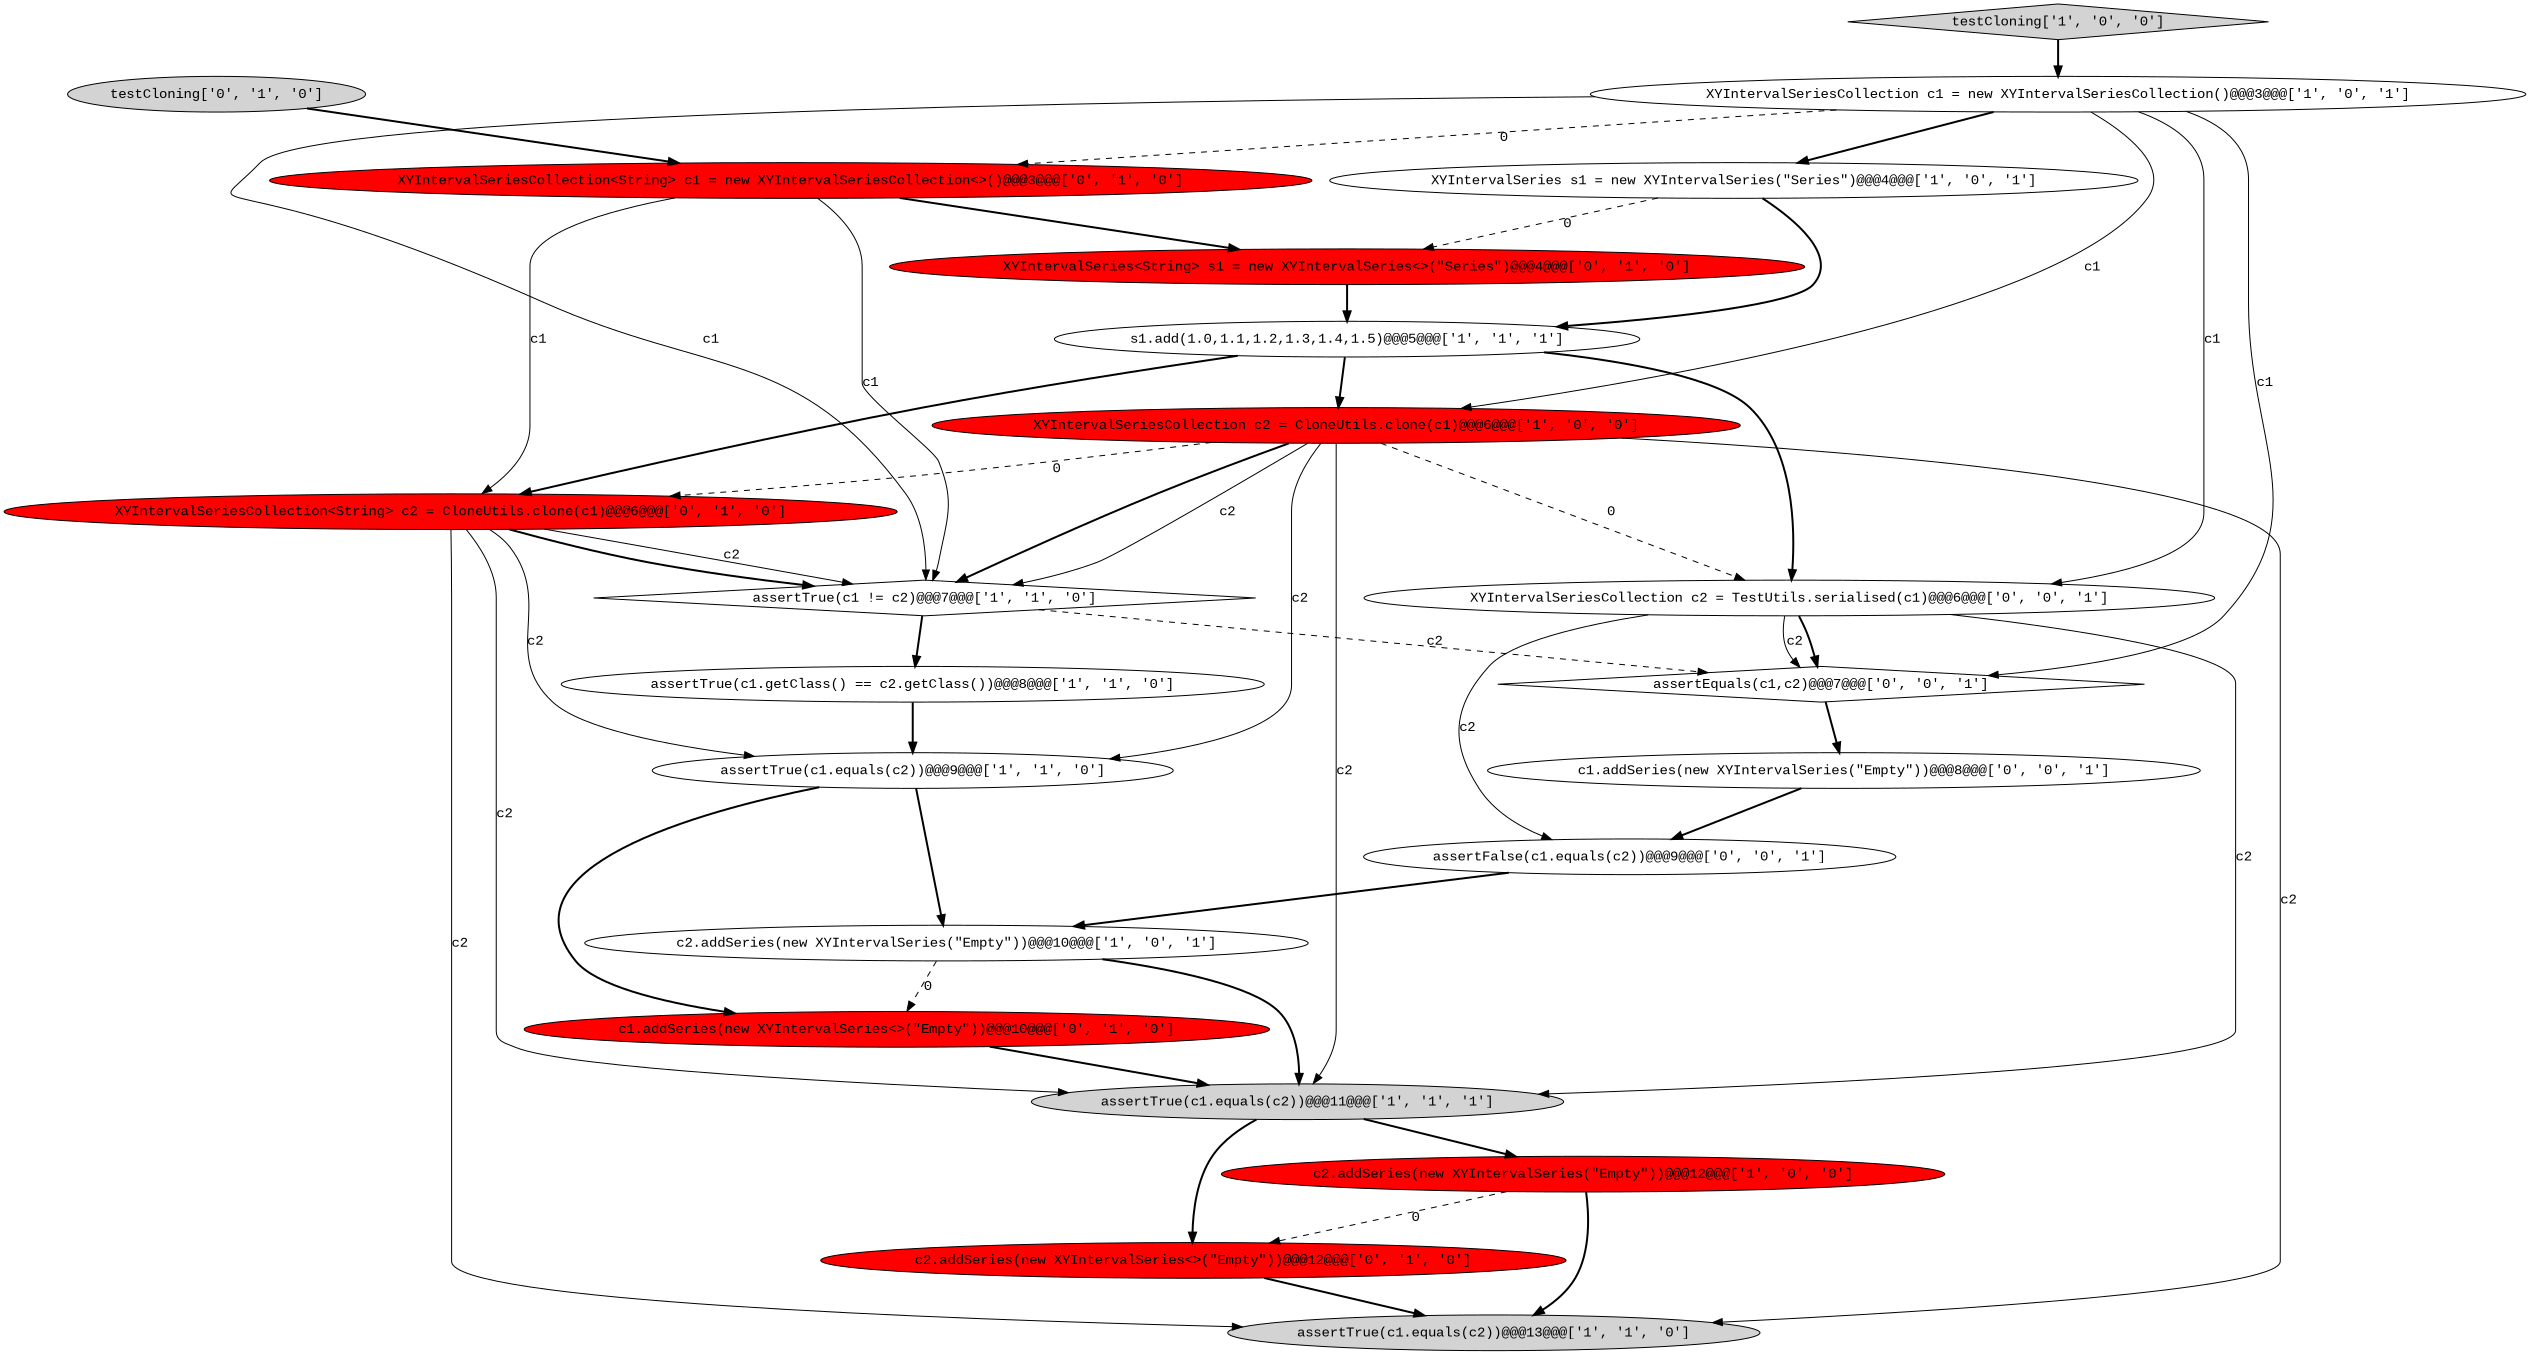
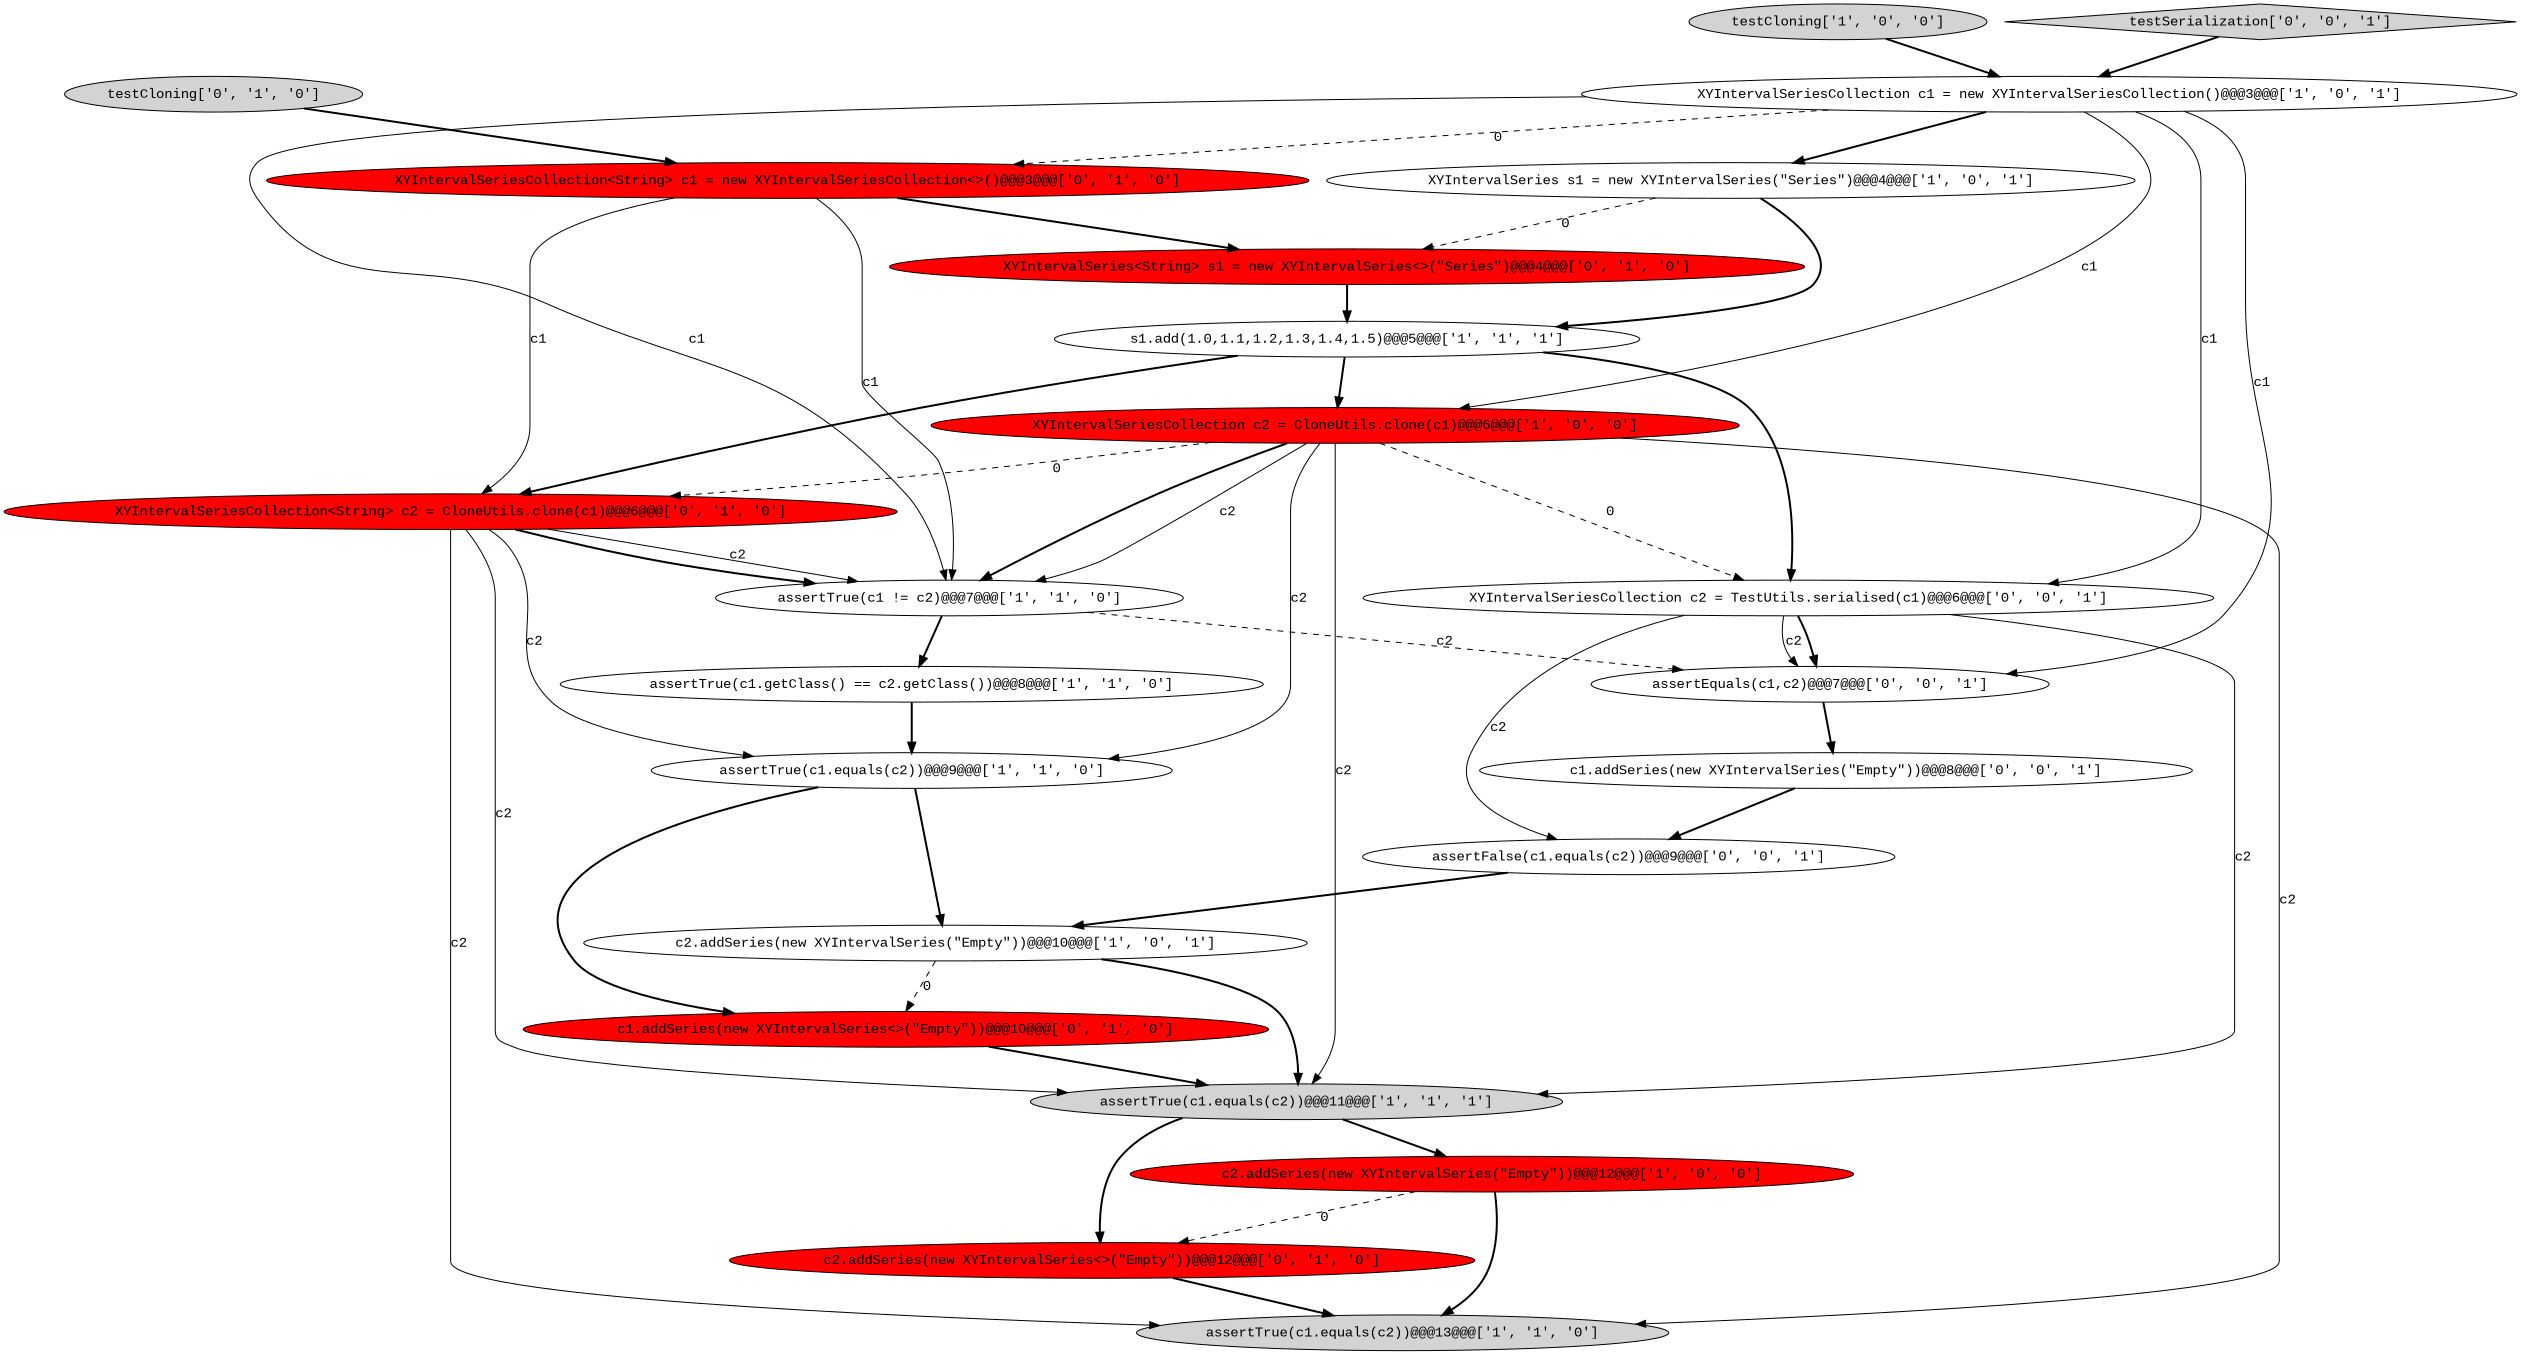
node "testCloning['1', '0', '0']": shape diamond -> ellipse
node "testSerialization['0', '0', '1']": added
node "assertTrue(c1 != c2)@@@7@@@['1', '1', '0']": shape diamond -> ellipse
node "assertEquals(c1,c2)@@@7@@@['0', '0', '1']": shape diamond -> ellipse
